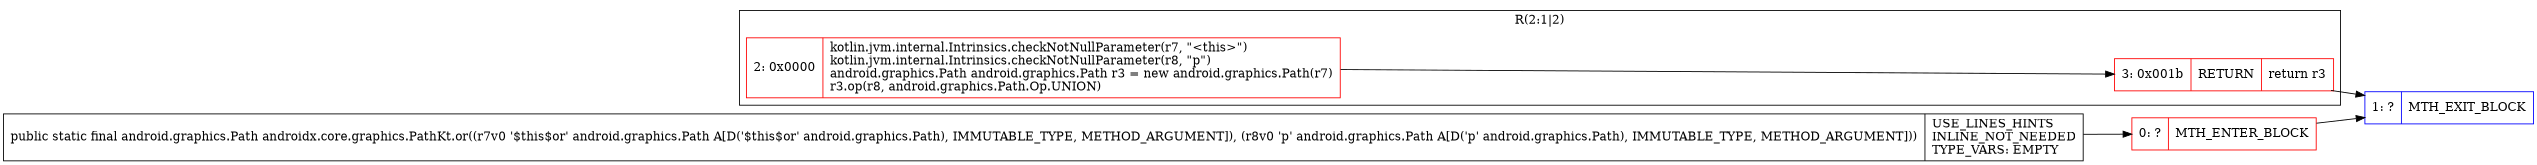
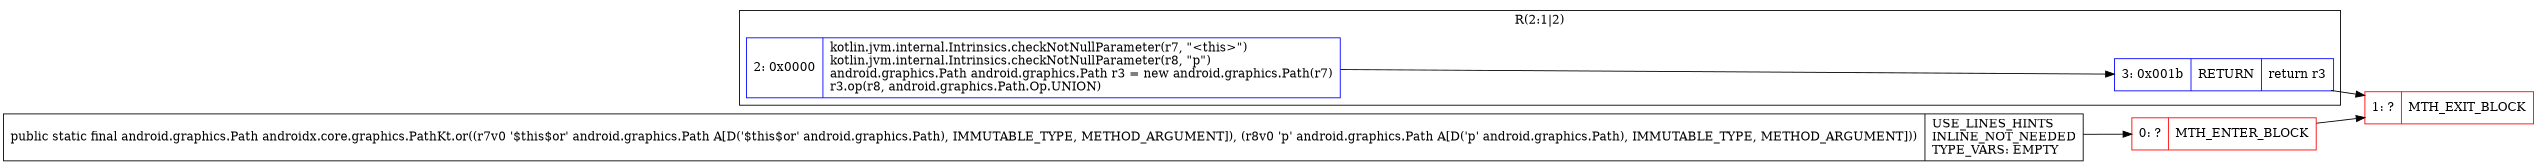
node "2: 0x0000": color red -> blue
node "3: 0x001b": color red -> blue
node "1: ?": color blue -> red
